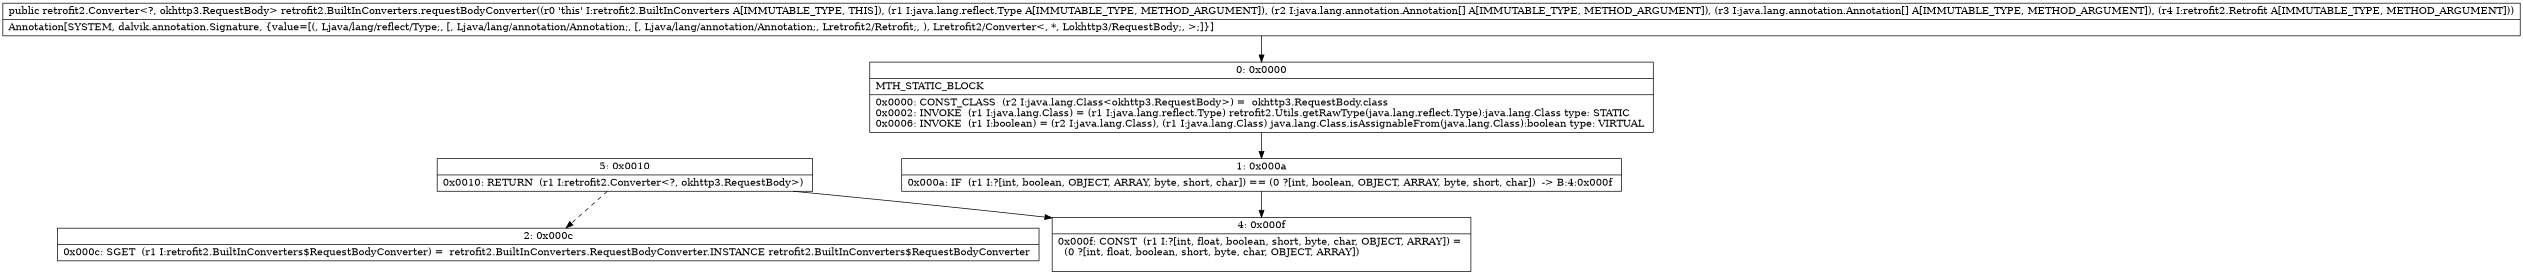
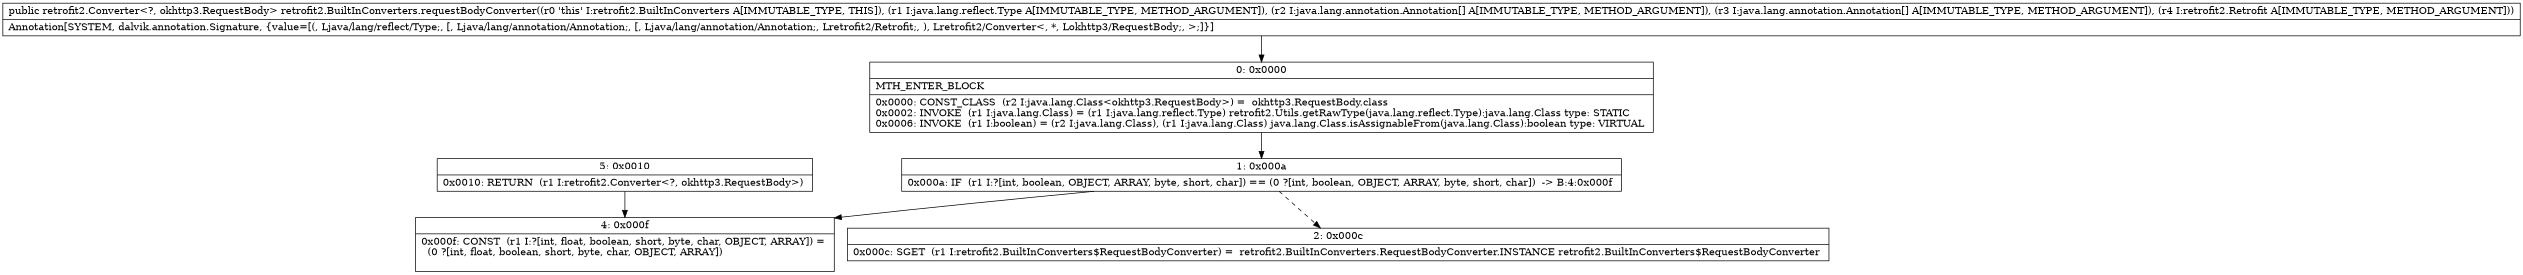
node "0: 0x0000": text "MTH_STATIC_BLOCK" -> "MTH_ENTER_BLOCK"
edge "5: 0x0010" -> "2: 0x000c": now "1: 0x000a" -> "2: 0x000c"
